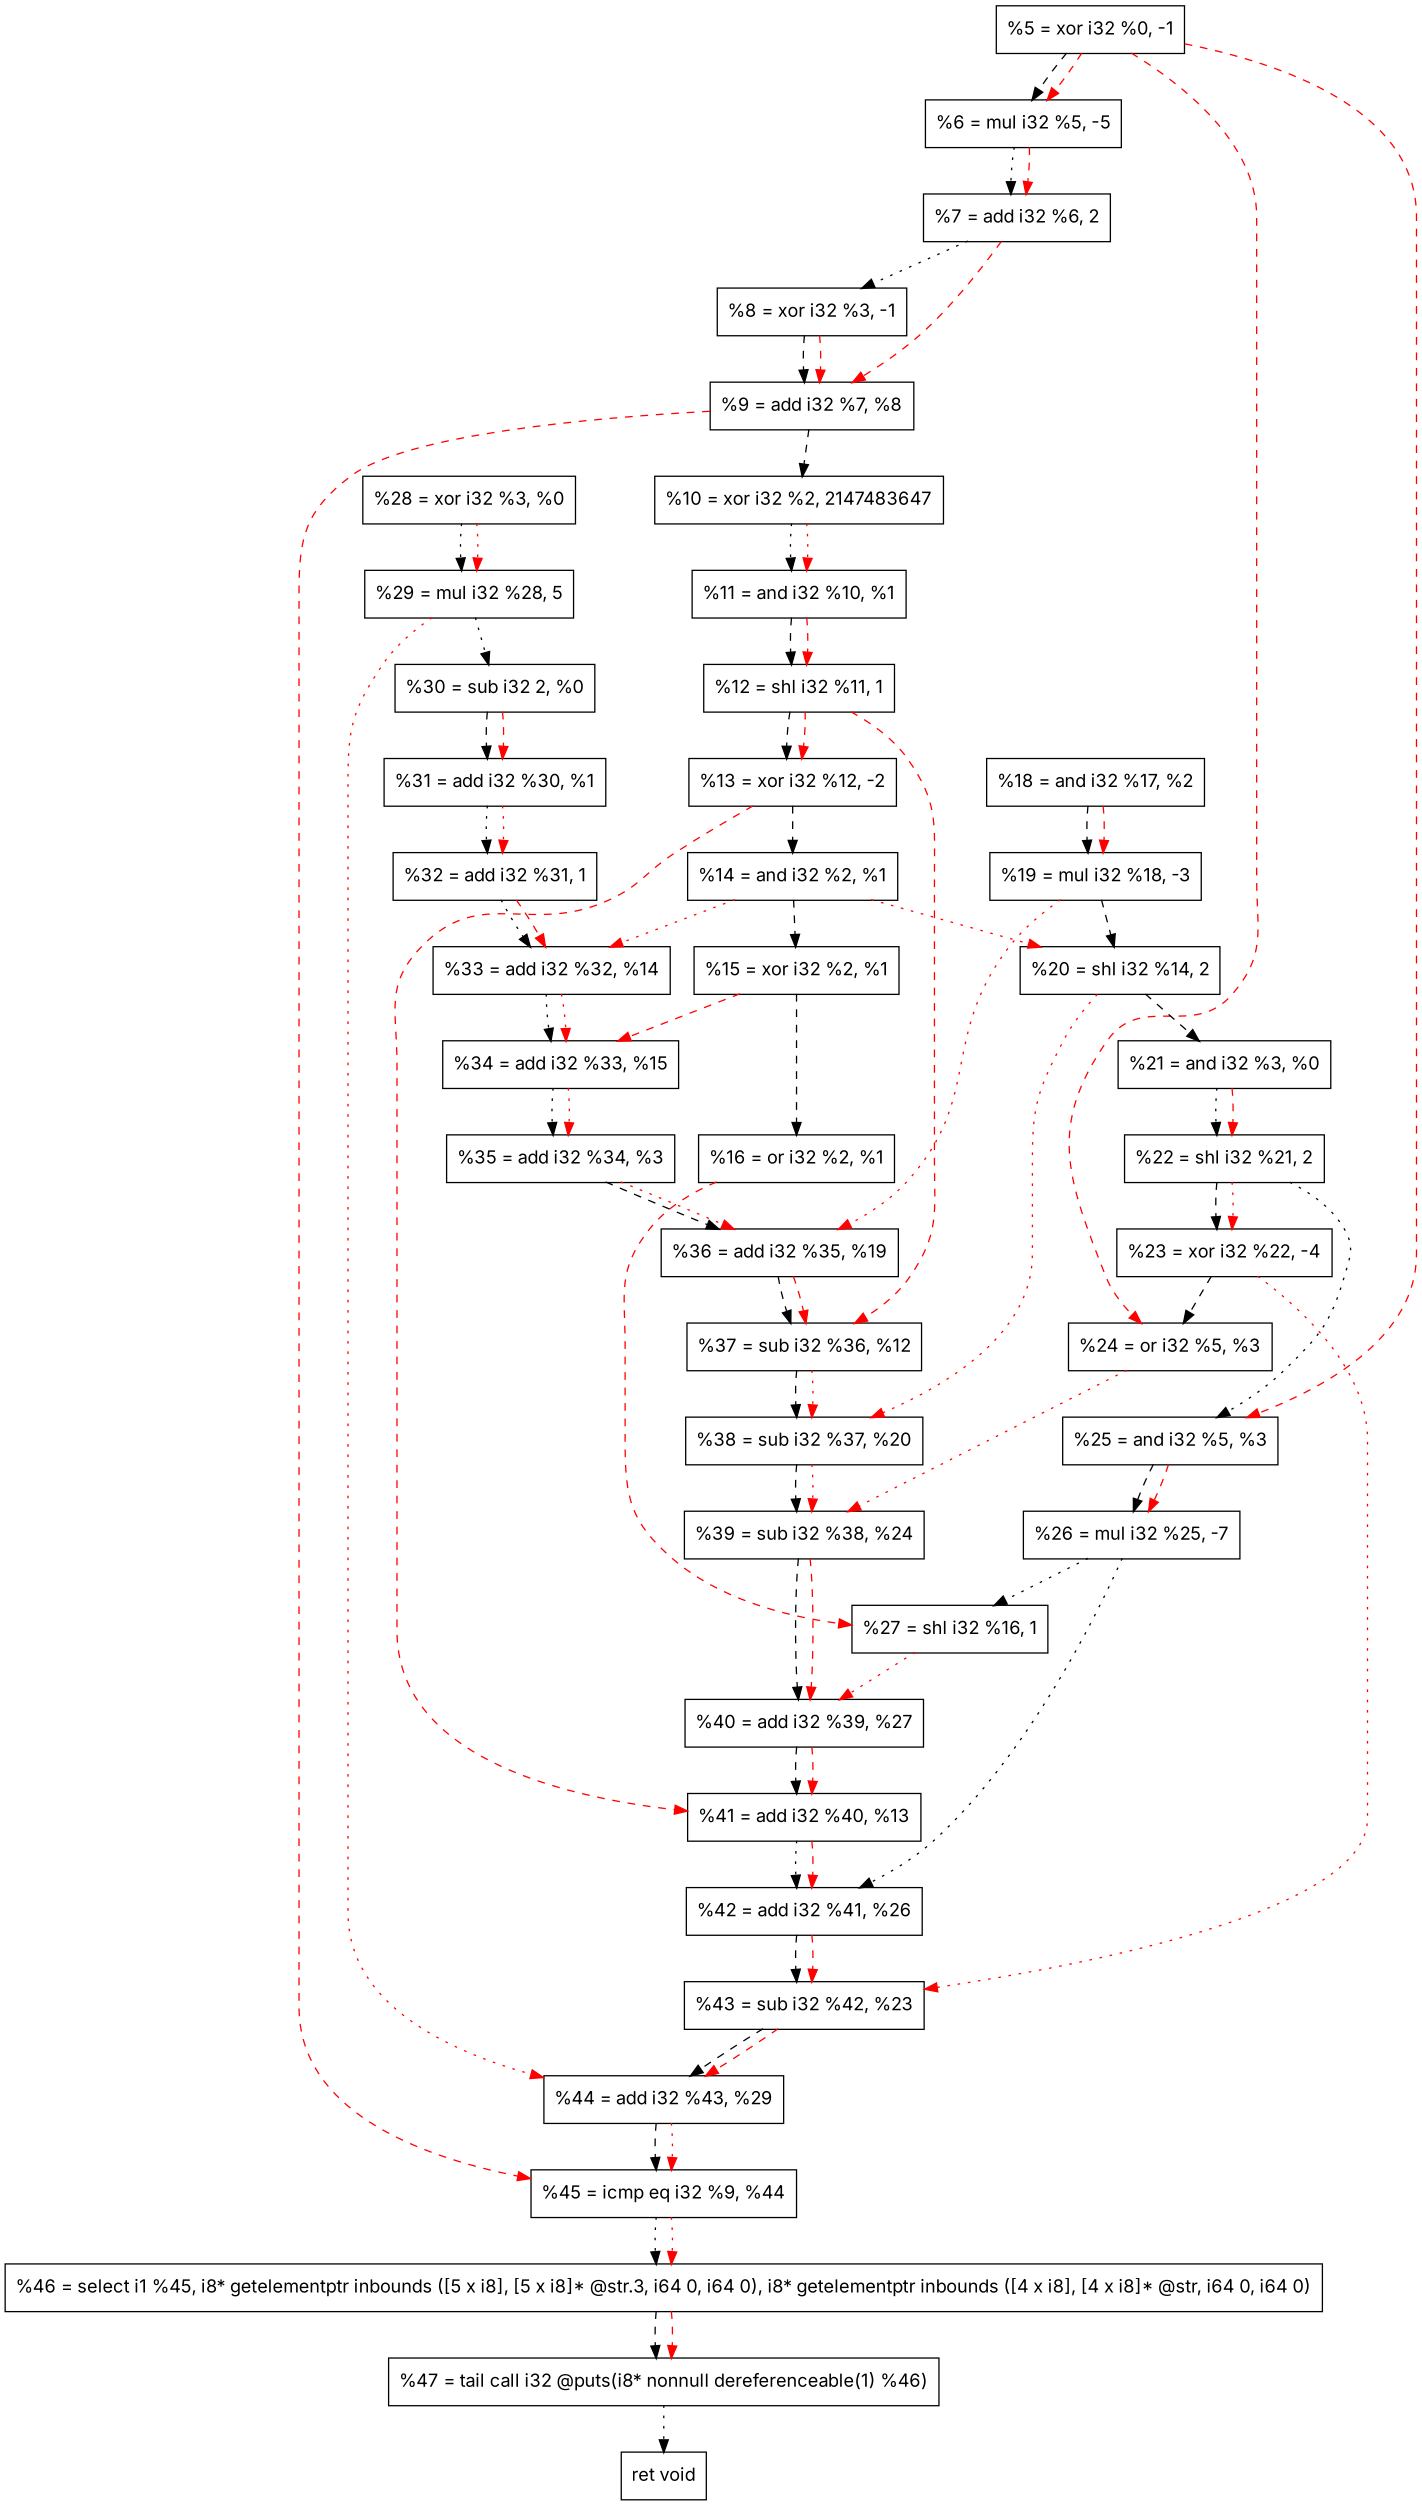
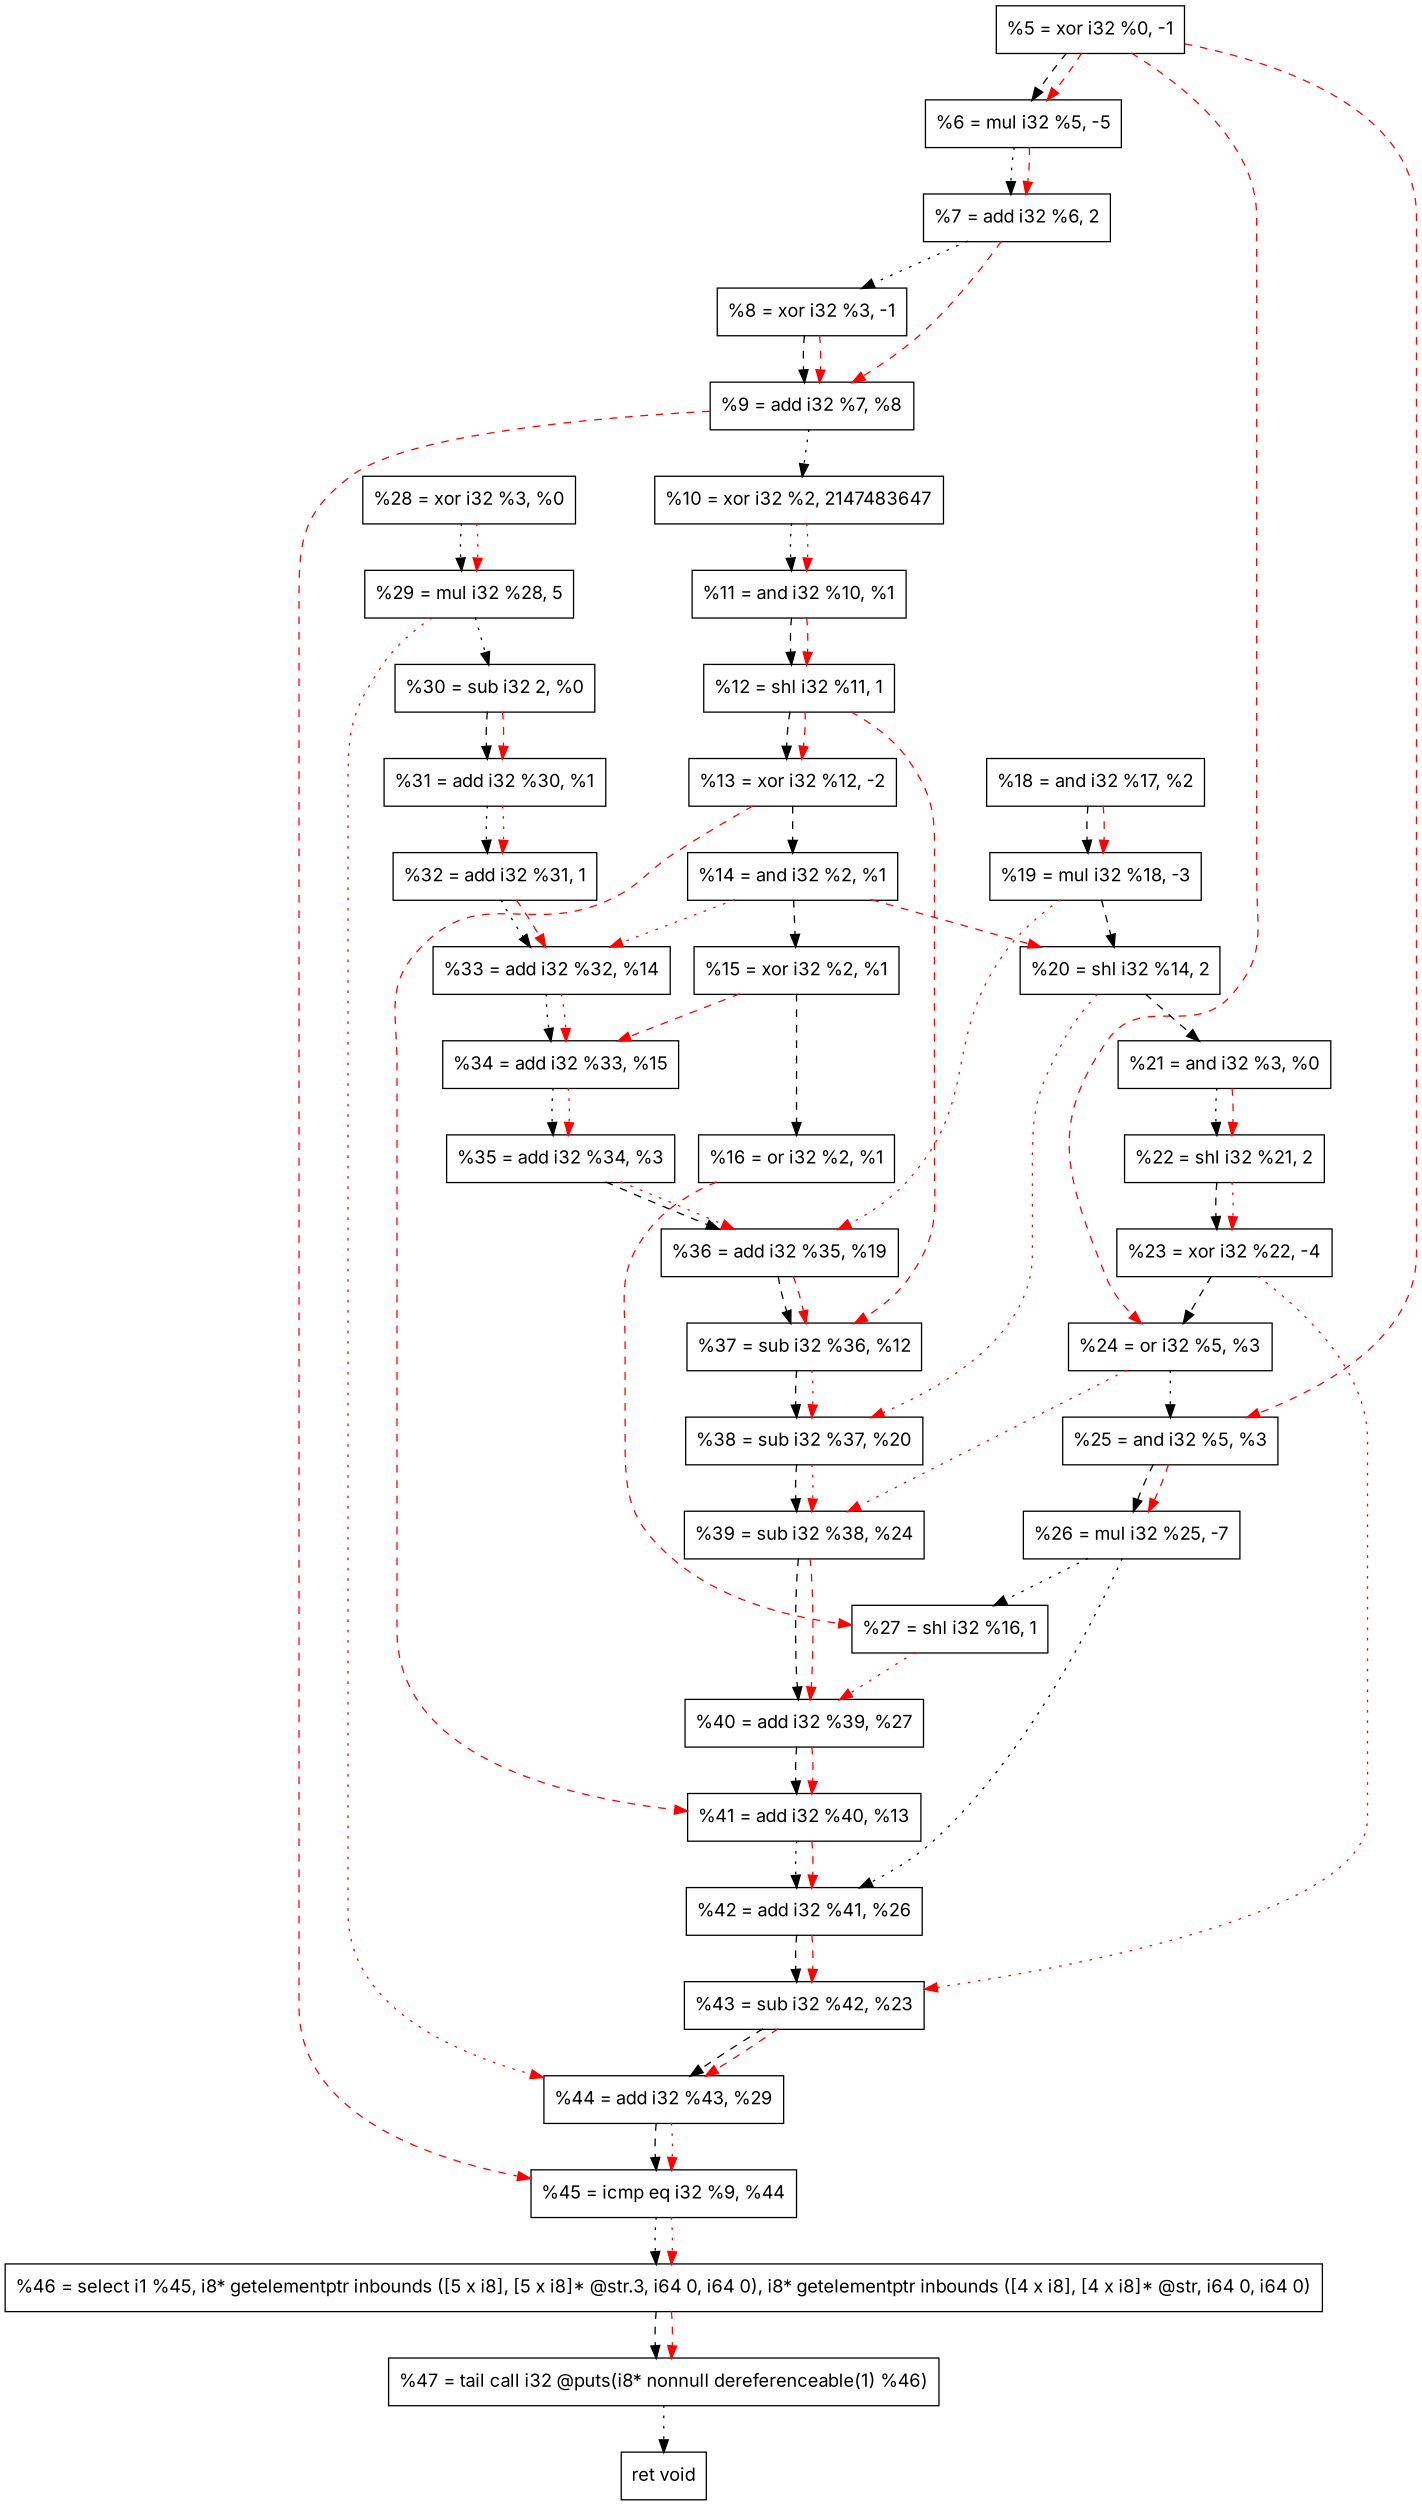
edge "%9 = add i32 %7, %8" -> "%10 = xor i32 %2, 2147483647": style dashed -> dotted
edge "%14 = and i32 %2, %1" -> "%20 = shl i32 %14, 2": style dotted -> dashed
edge "%22 = shl i32 %21, 2" -> "%25 = and i32 %5, %3": now "%24 = or i32 %5, %3" -> "%25 = and i32 %5, %3"
